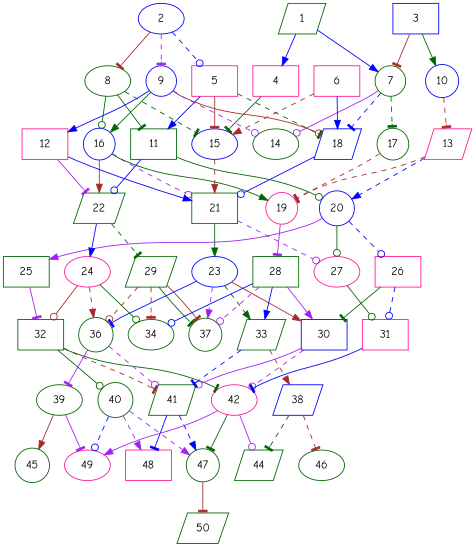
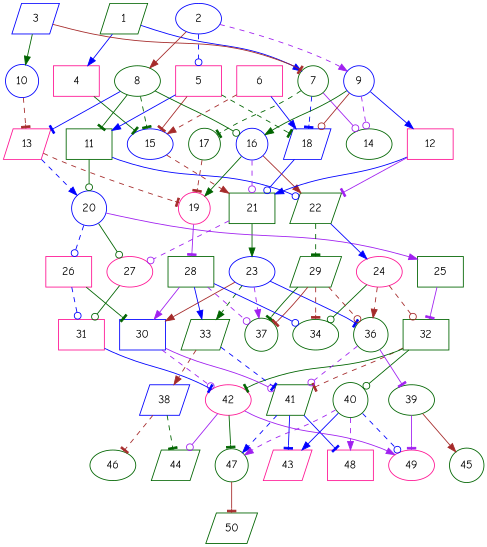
node "3": shape box -> parallelogram
edge "2" -> "8": arrowhead tee -> normal
edge "2" -> "9": arrowhead tee -> normal
edge "8" -> "13": added
edge "24" -> "32": style solid -> dashed
node "43": added
